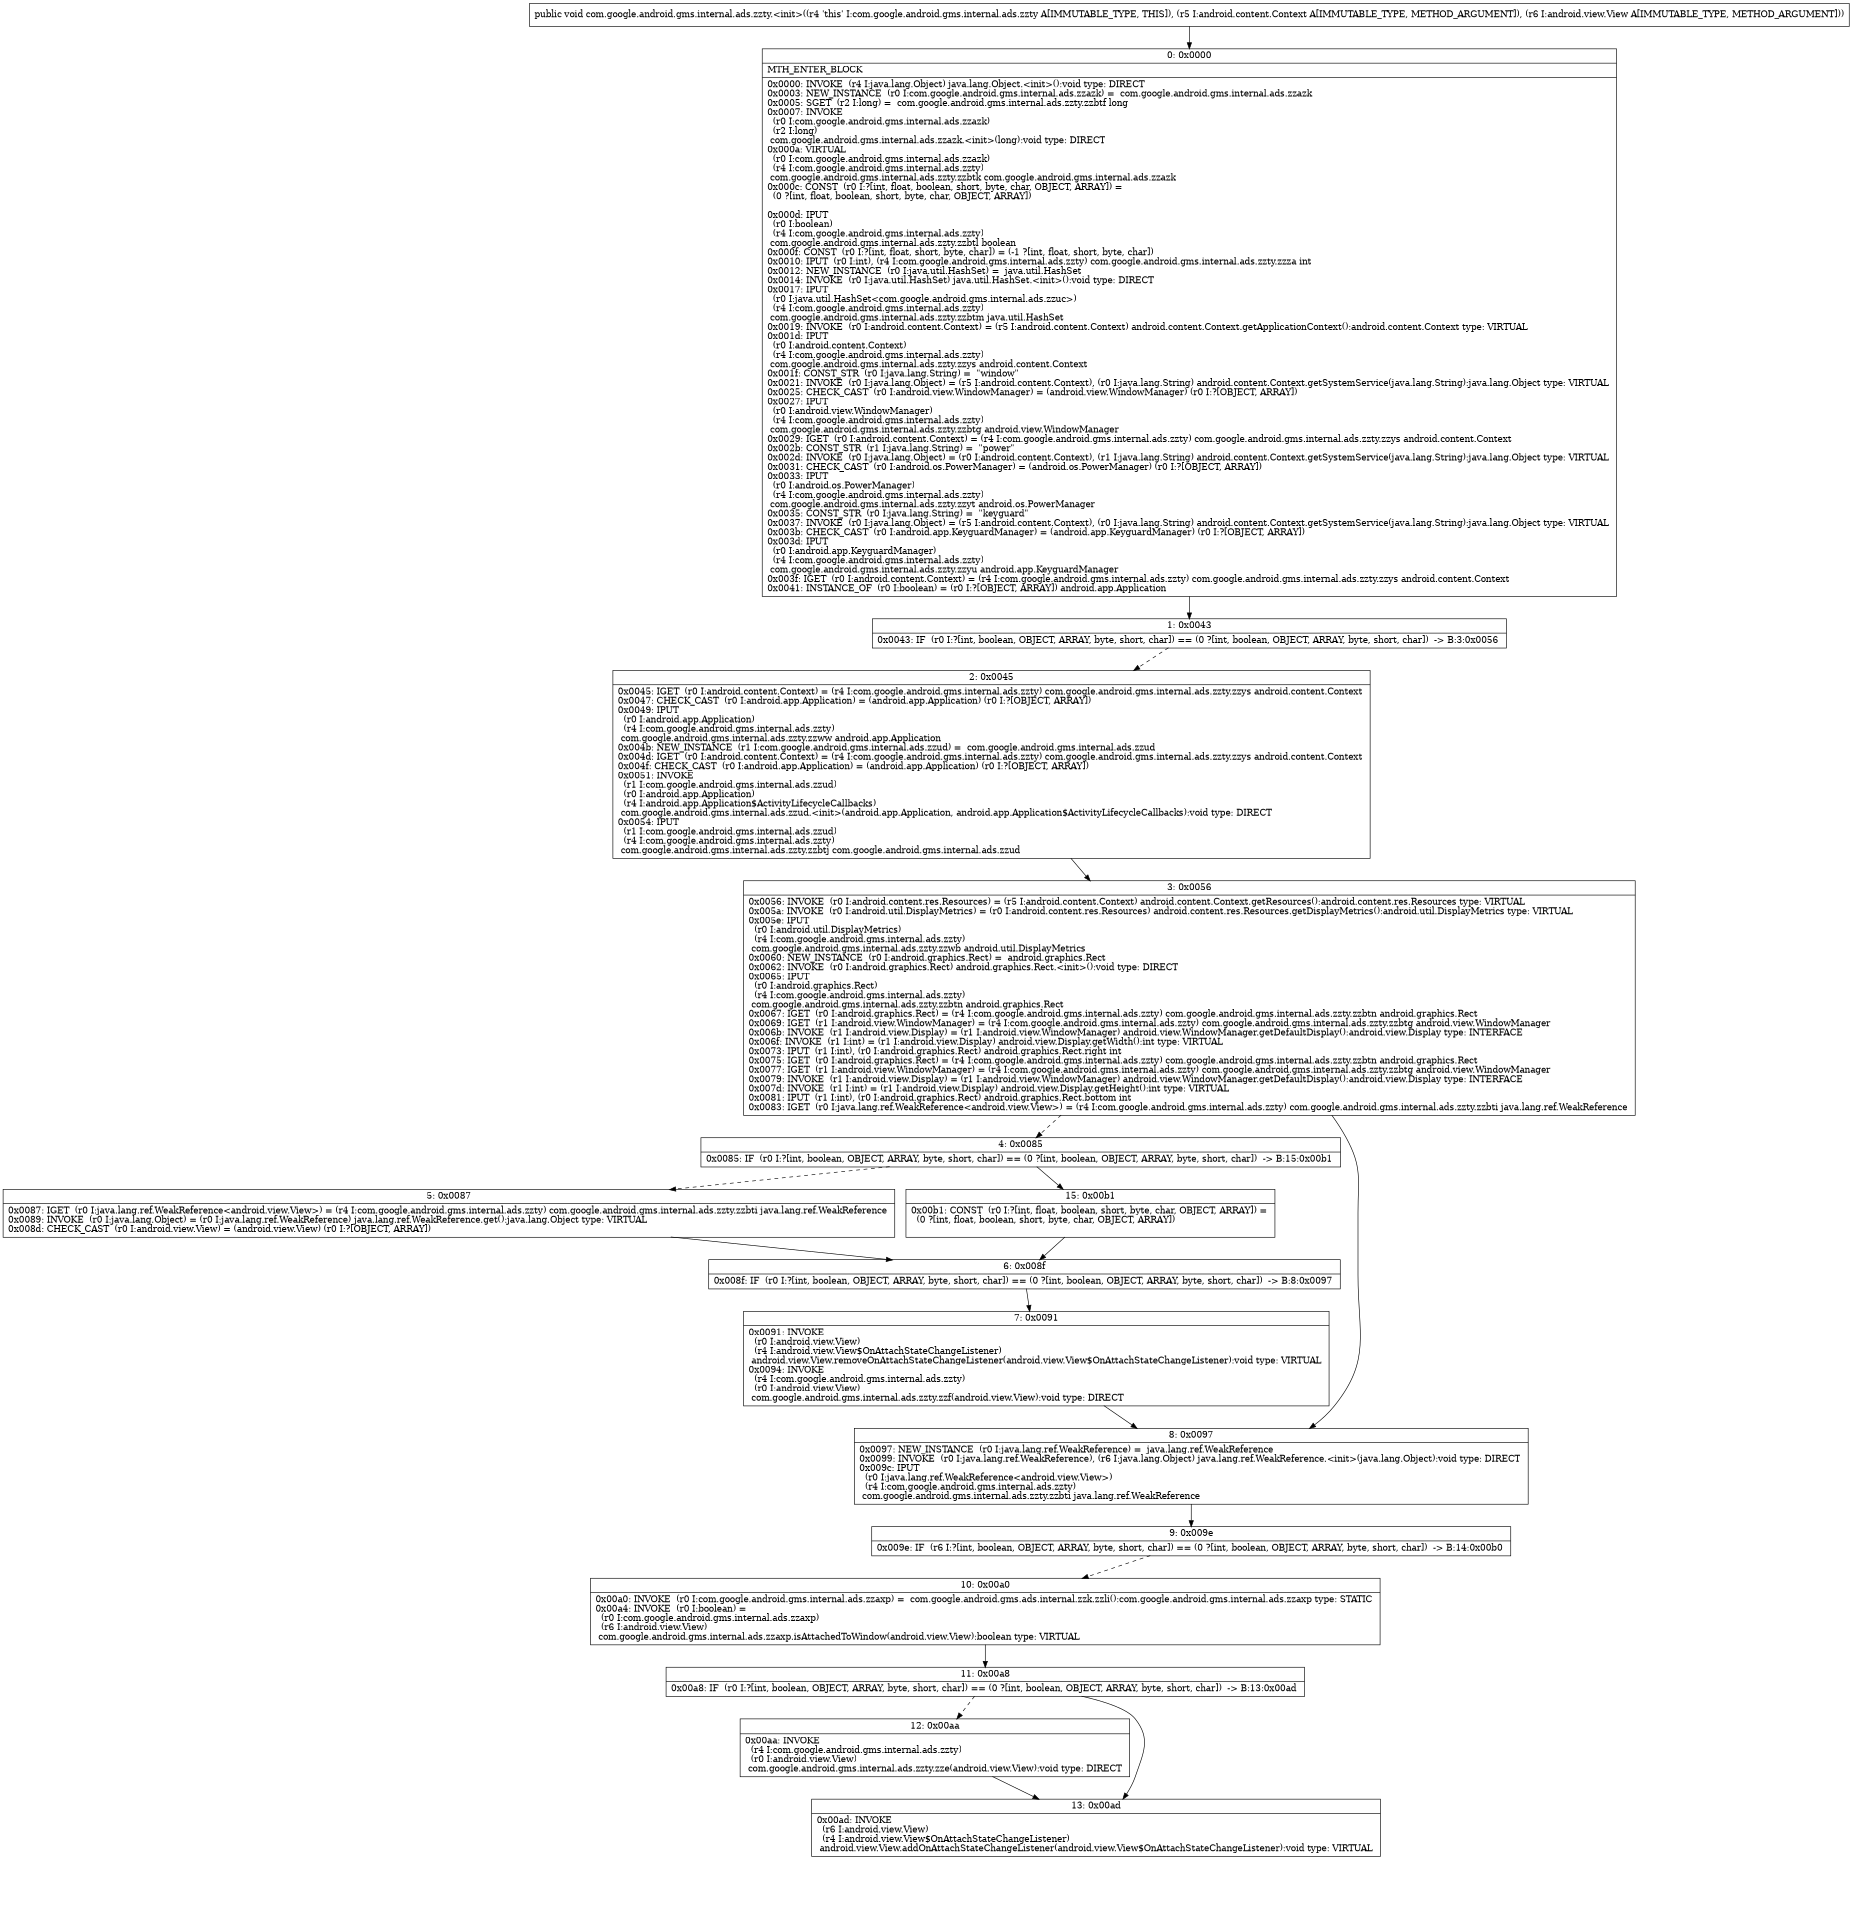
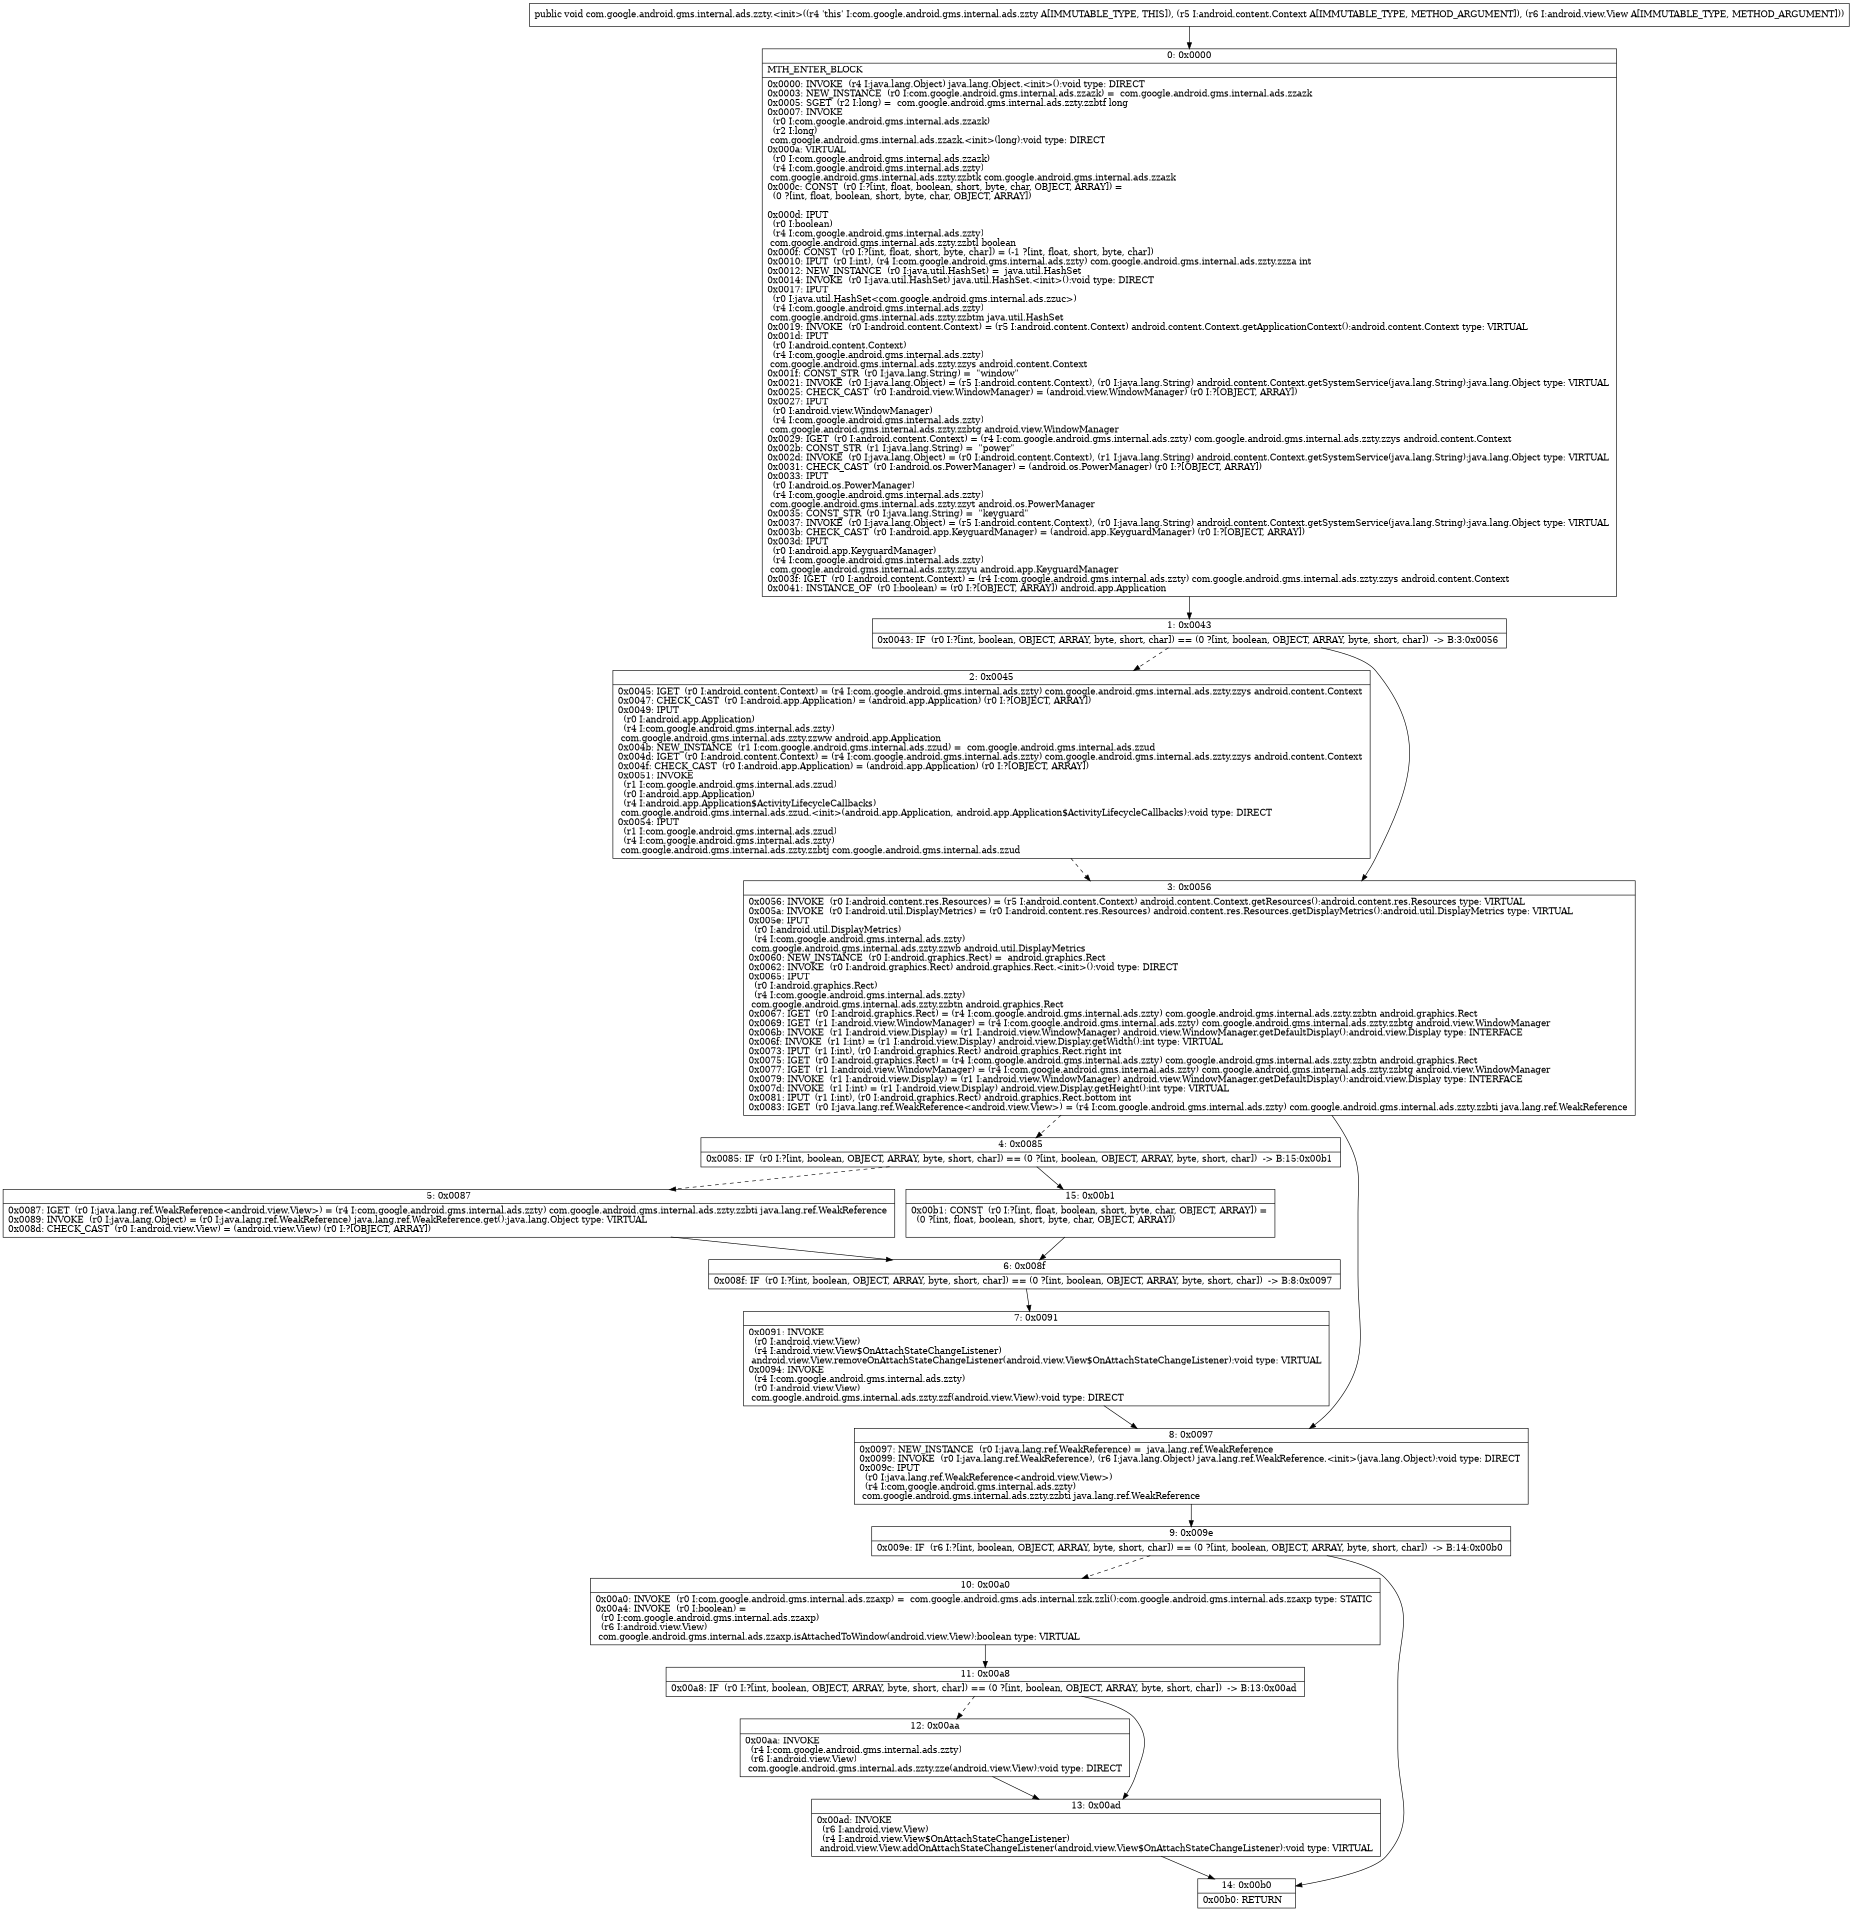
edge "1: 0x0043" -> "3: 0x0056": added
edge "2: 0x0045" -> "3: 0x0056": style solid -> dashed
node "12: 0x00aa": text "(r0 I:android.view.View)" -> "(r6 I:android.view.View)"
node "14: 0x00b0": added
